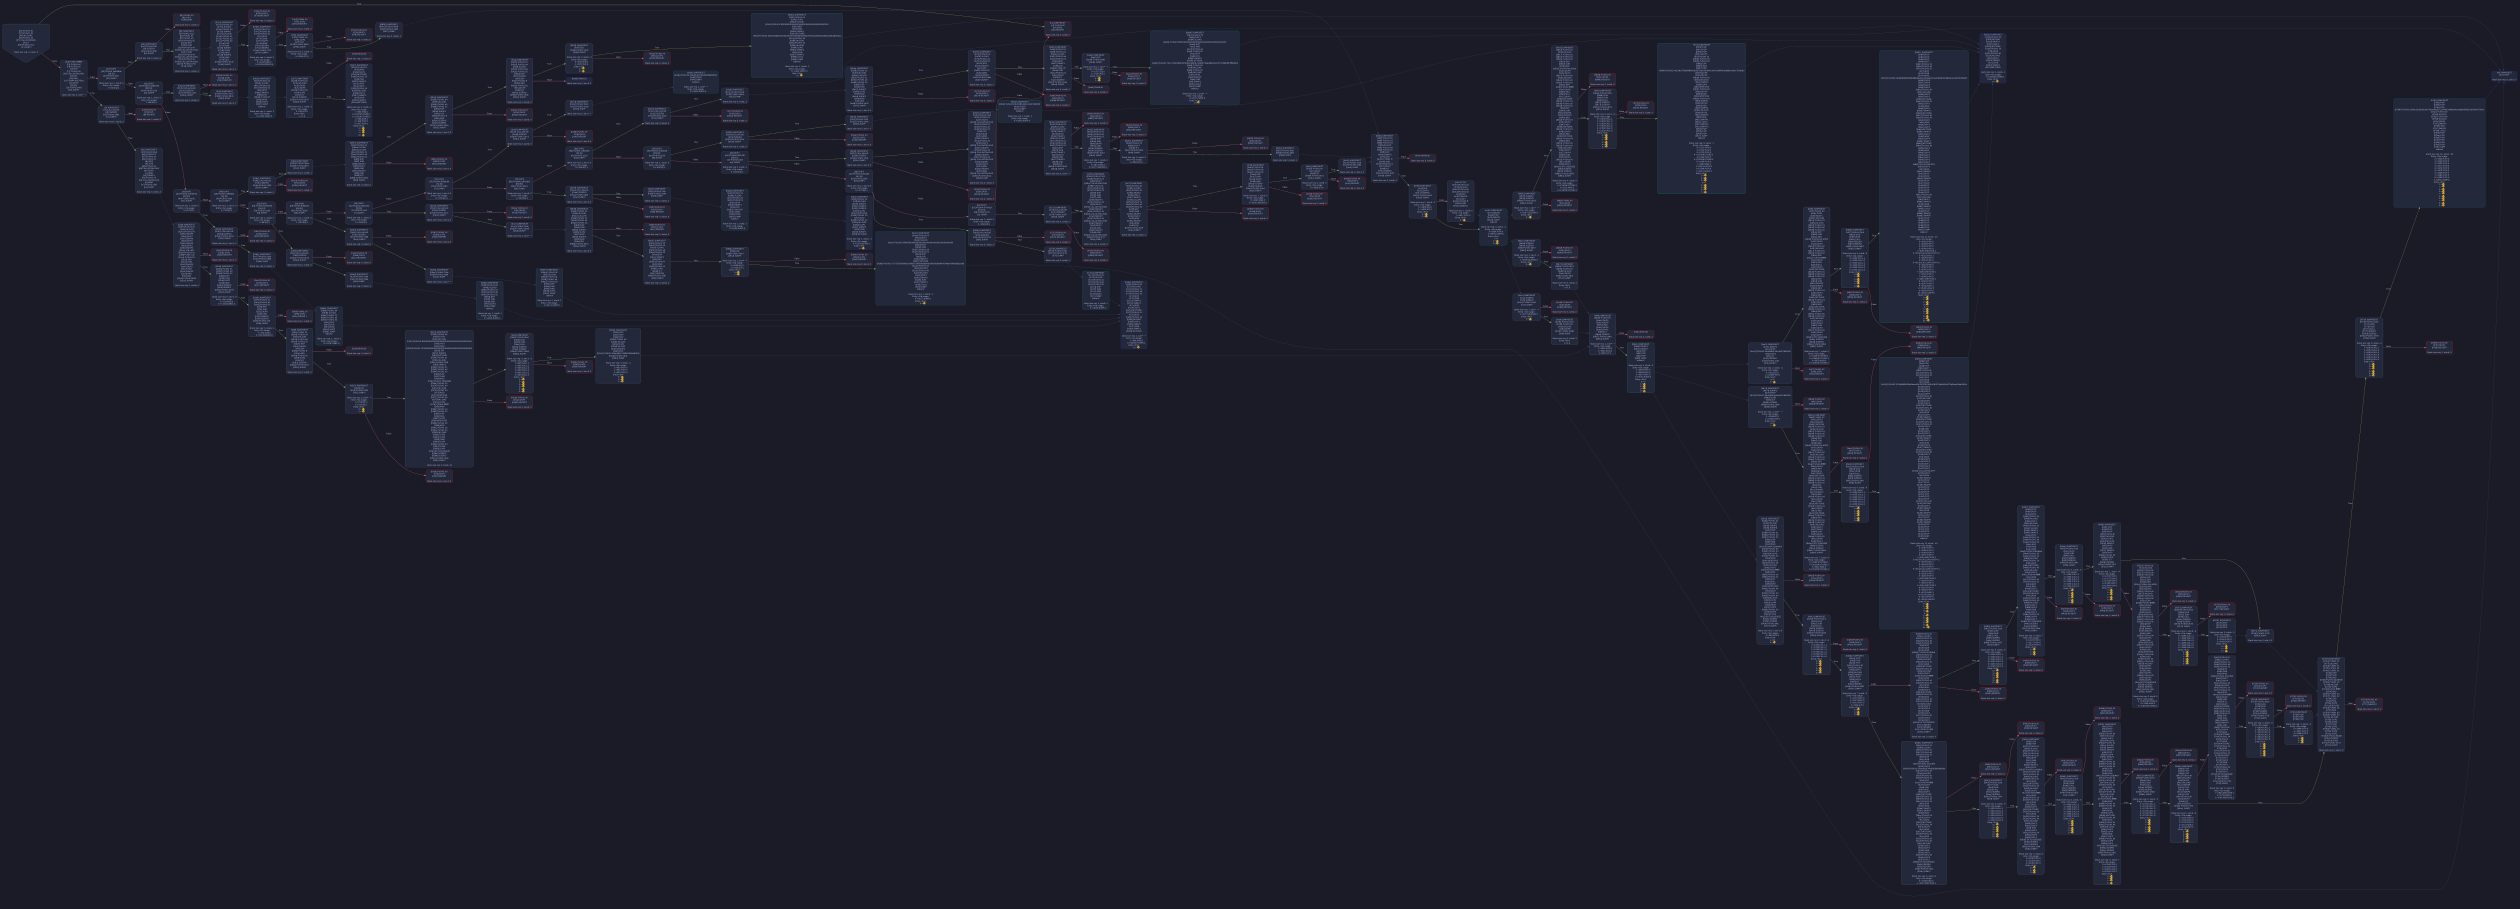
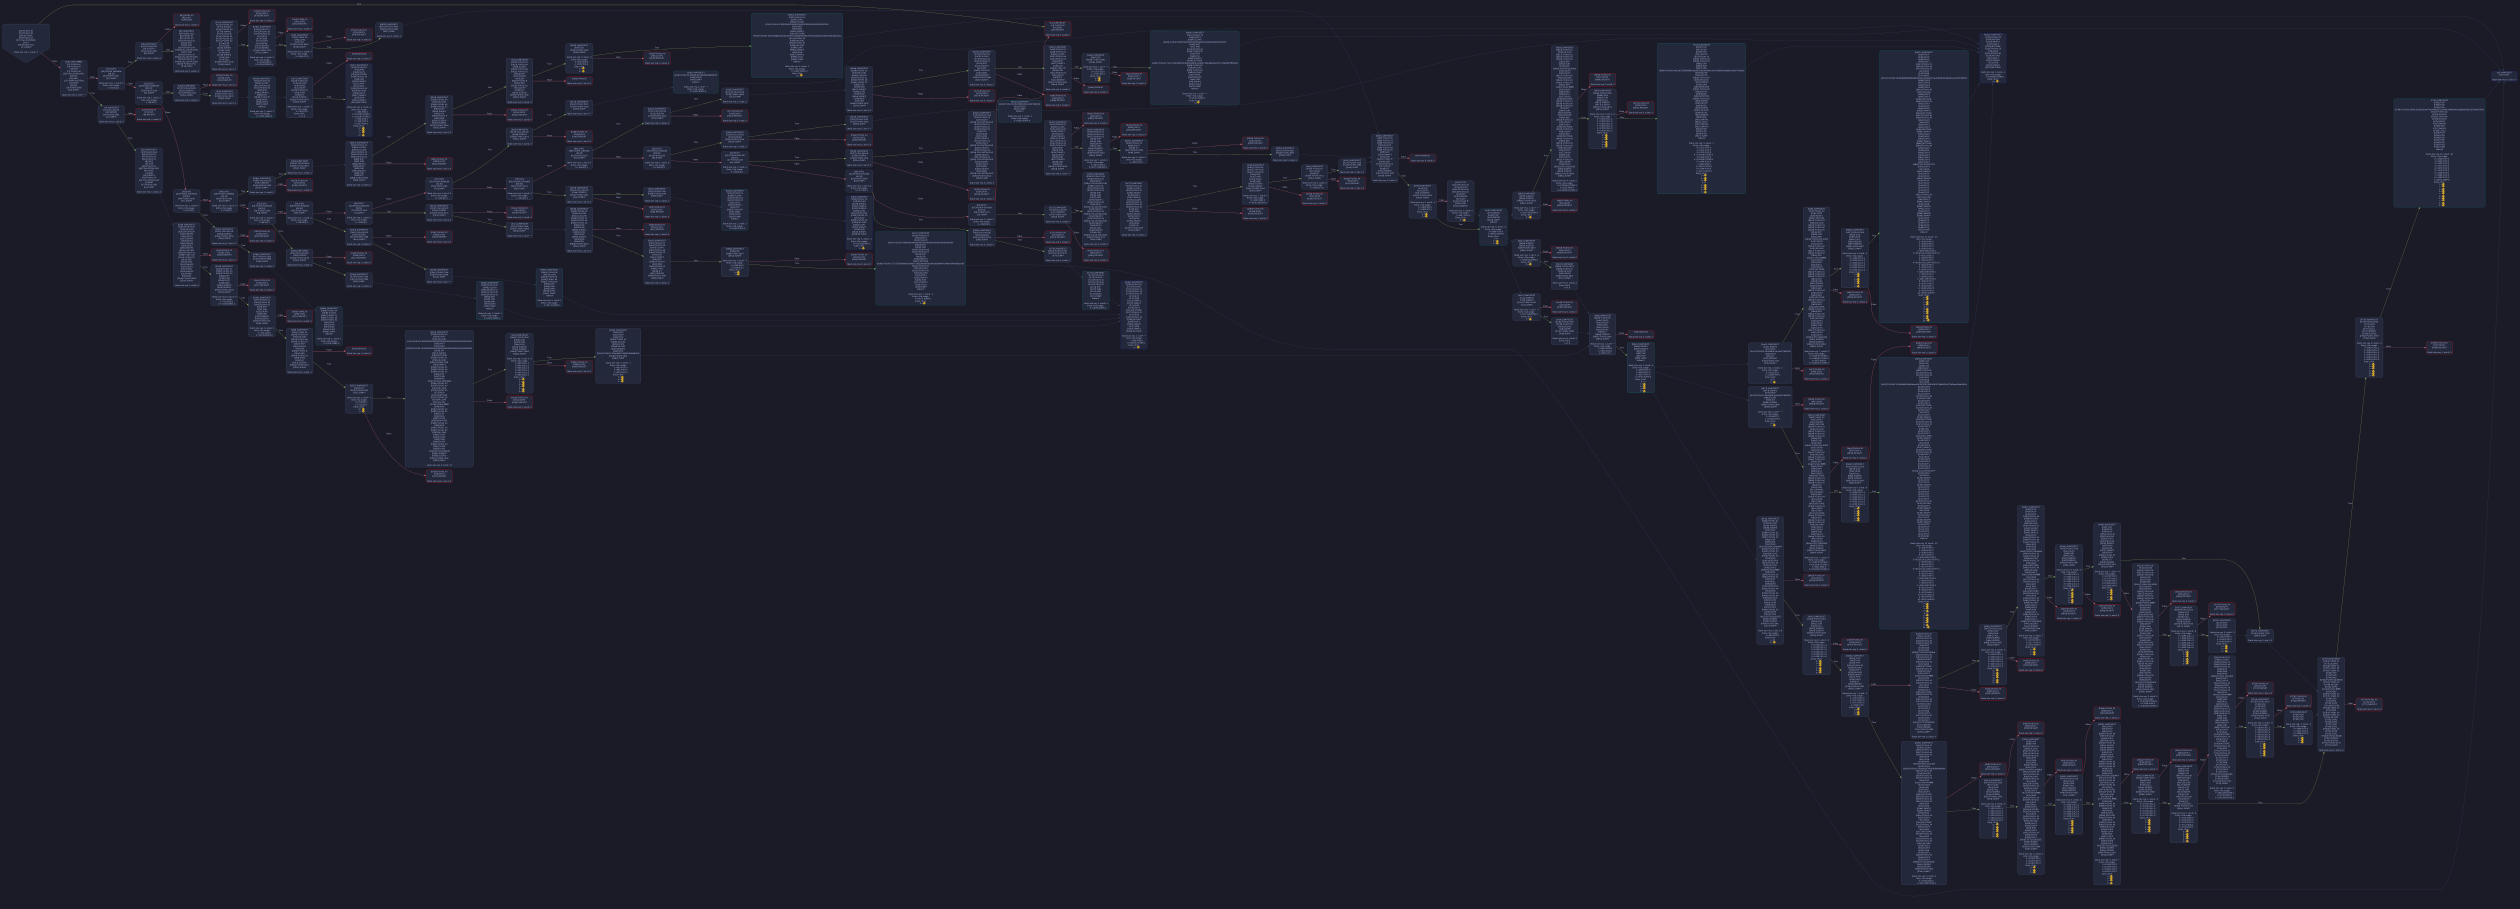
node "[0933] INVALID Stack size req: 0, sizeΔ: 0": color darkblue -> red
